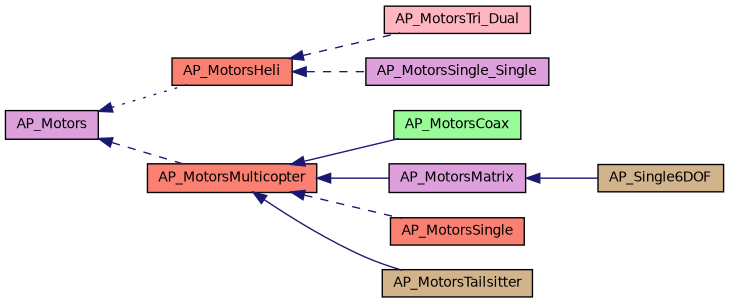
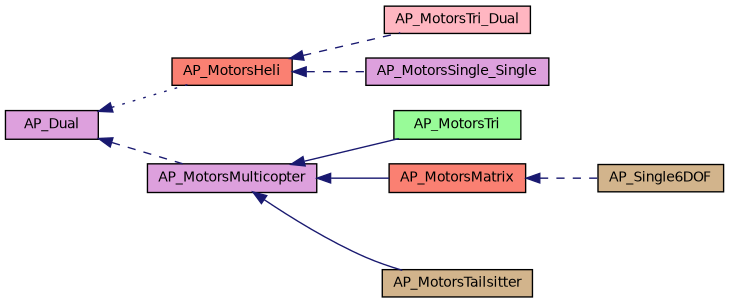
node "AP_Motors": label "AP_Motors" -> "AP_Dual"
node "AP_MotorsCoax": label "AP_MotorsCoax" -> "AP_MotorsTri"
node "AP_MotorsMulticopter": fillcolor salmon -> plum
node "AP_MotorsMatrix": fillcolor plum -> salmon
edge "AP_Single6DOF" -> "AP_MotorsMatrix": style solid -> dashed
node "AP_MotorsSingle": removed
